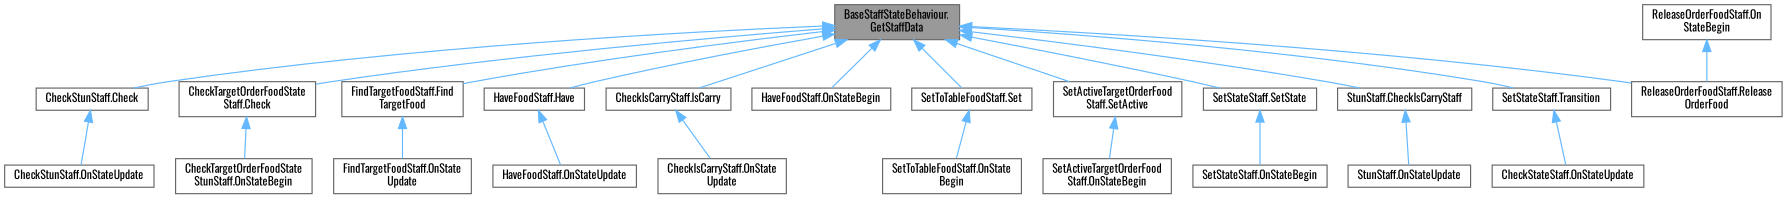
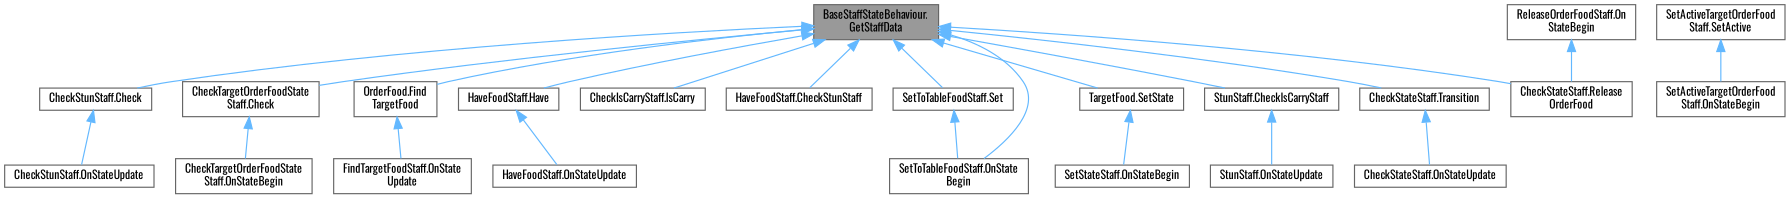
edge "SetActiveTargetOrderFood Staff.SetActive" -> "BaseStaffStateBehaviour. GetStaffData": now "SetToTableFoodStaff.OnState Begin" -> "BaseStaffStateBehaviour. GetStaffData"
node "FindTargetFoodStaff.Find TargetFood": label "FindTargetFoodStaff.Find TargetFood" -> "OrderFood.Find TargetFood"
node "HaveFoodStaff.OnStateBegin": label "HaveFoodStaff.OnStateBegin" -> "HaveFoodStaff.CheckStunStaff"
node "SetStateStaff.SetState": label "SetStateStaff.SetState" -> "TargetFood.SetState"
node "SetStateStaff.Transition": label "SetStateStaff.Transition" -> "CheckStateStaff.Transition"
node "ReleaseOrderFoodStaff.Release OrderFood": label "ReleaseOrderFoodStaff.Release OrderFood" -> "CheckStateStaff.Release OrderFood"
node "CheckTargetOrderFoodState StunStaff.OnStateBegin": label "CheckTargetOrderFoodState StunStaff.OnStateBegin" -> "CheckTargetOrderFoodState Staff.OnStateBegin"
node "CheckIsCarryStaff.OnState Update": removed
